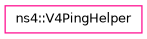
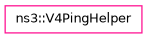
node "ns4::V4PingHelper": label "ns4::V4PingHelper" -> "ns3::V4PingHelper"
